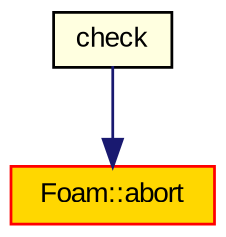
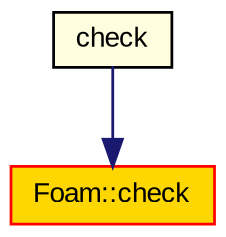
node "Foam::abort": label "Foam::abort" -> "Foam::check"
